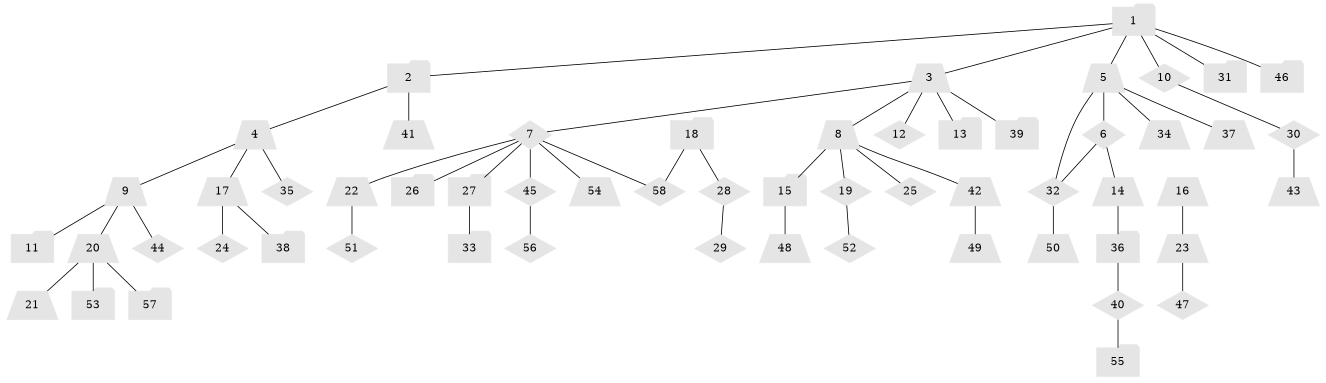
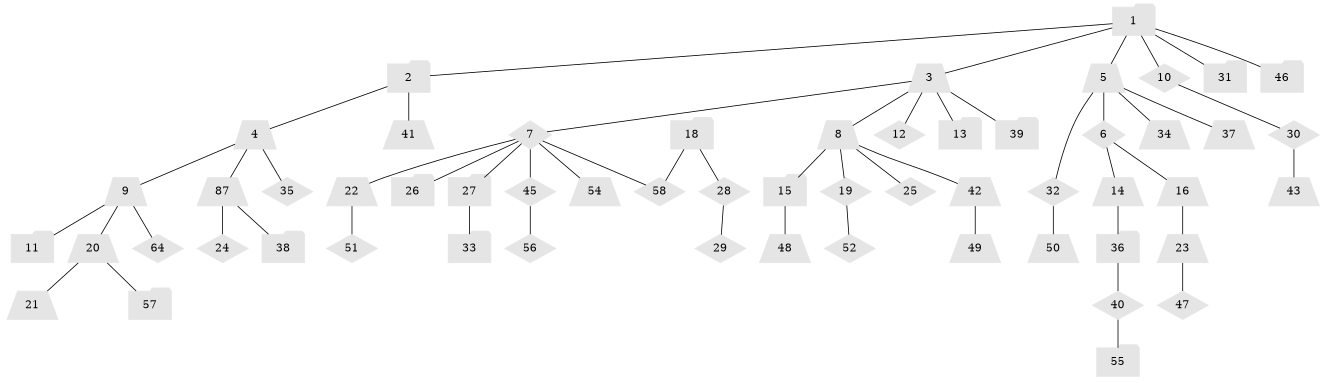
edge "6" -- "32": now "6" -- "16"
node "17": label "17" -> "87"
node "44": label "44" -> "64"
node "53": removed
